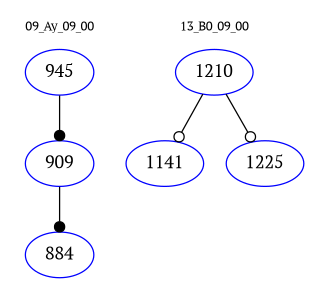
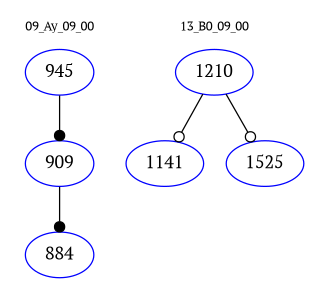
node "1225": label "1225" -> "1525"
